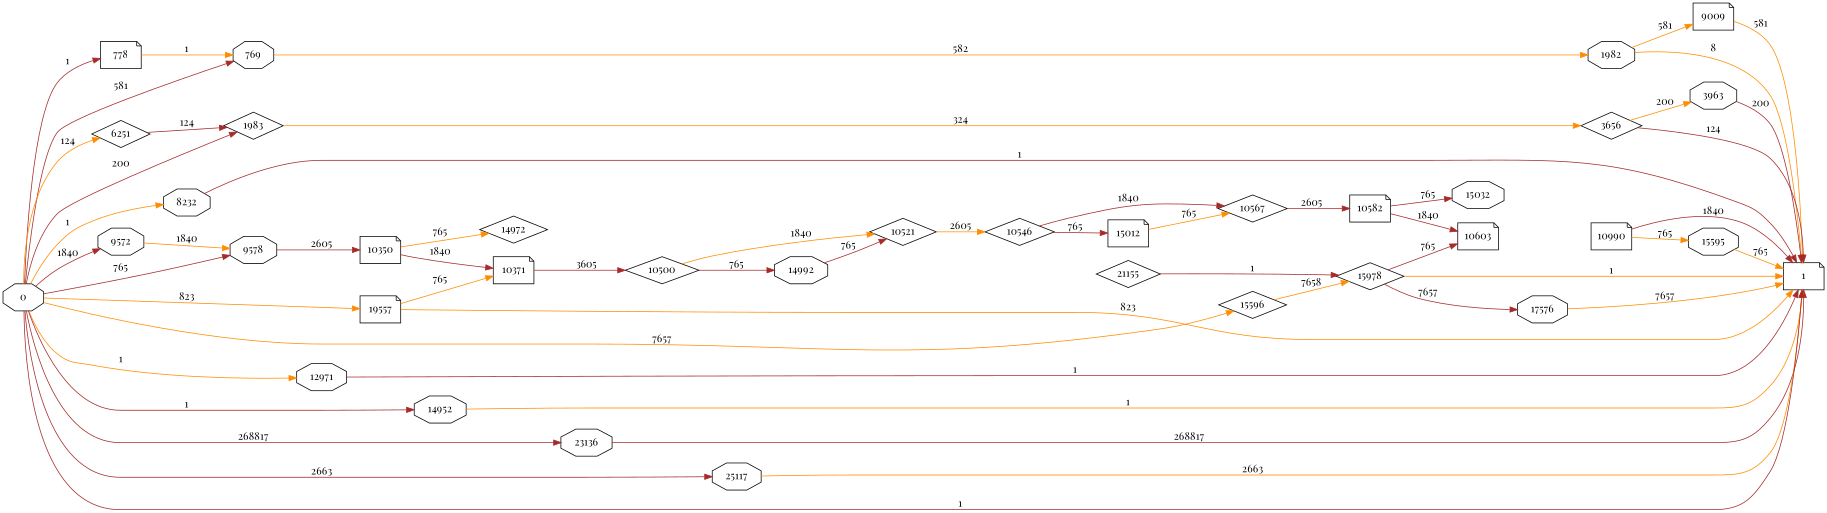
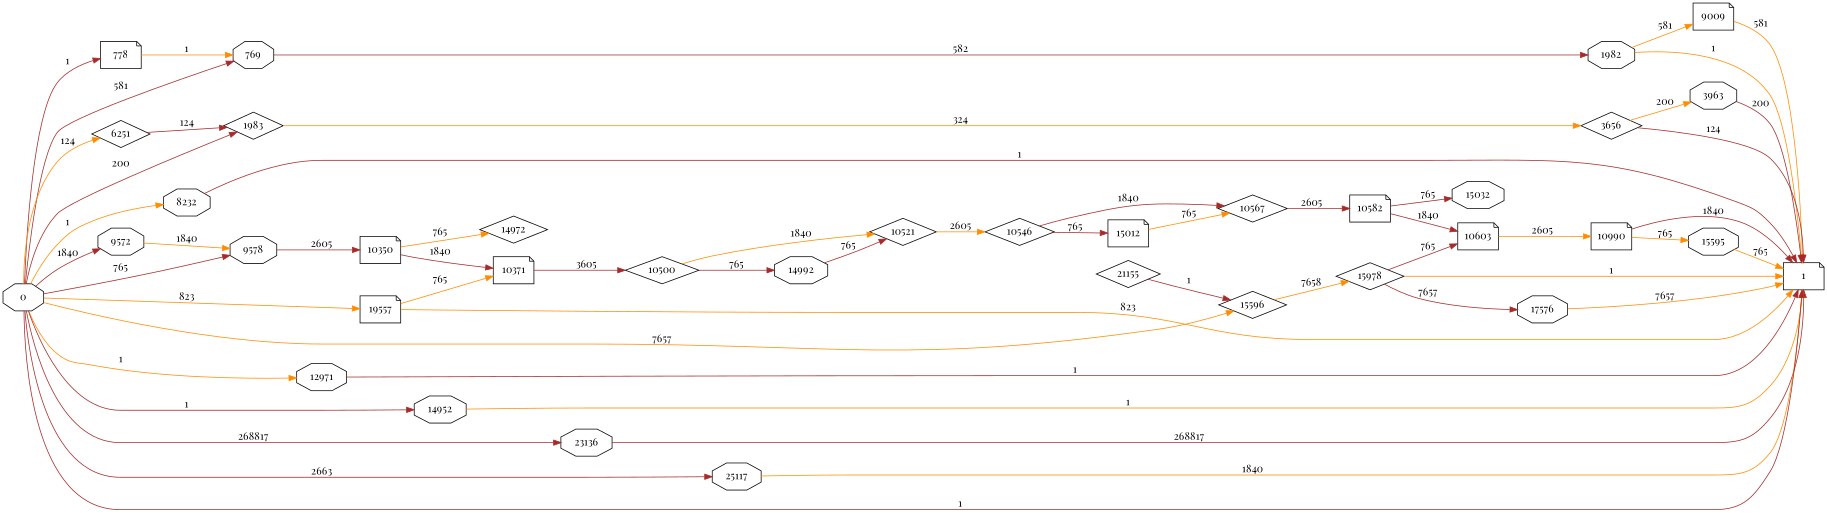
edge "1982" -> "1": label "8" -> "1"
edge "769" -> "1982": color darkorange -> brown
edge "10603" -> "10990": added, label "2605"
edge "21155" -> "15978": now "21155" -> "15596"
edge "25117" -> "1": label "2663" -> "1840"
